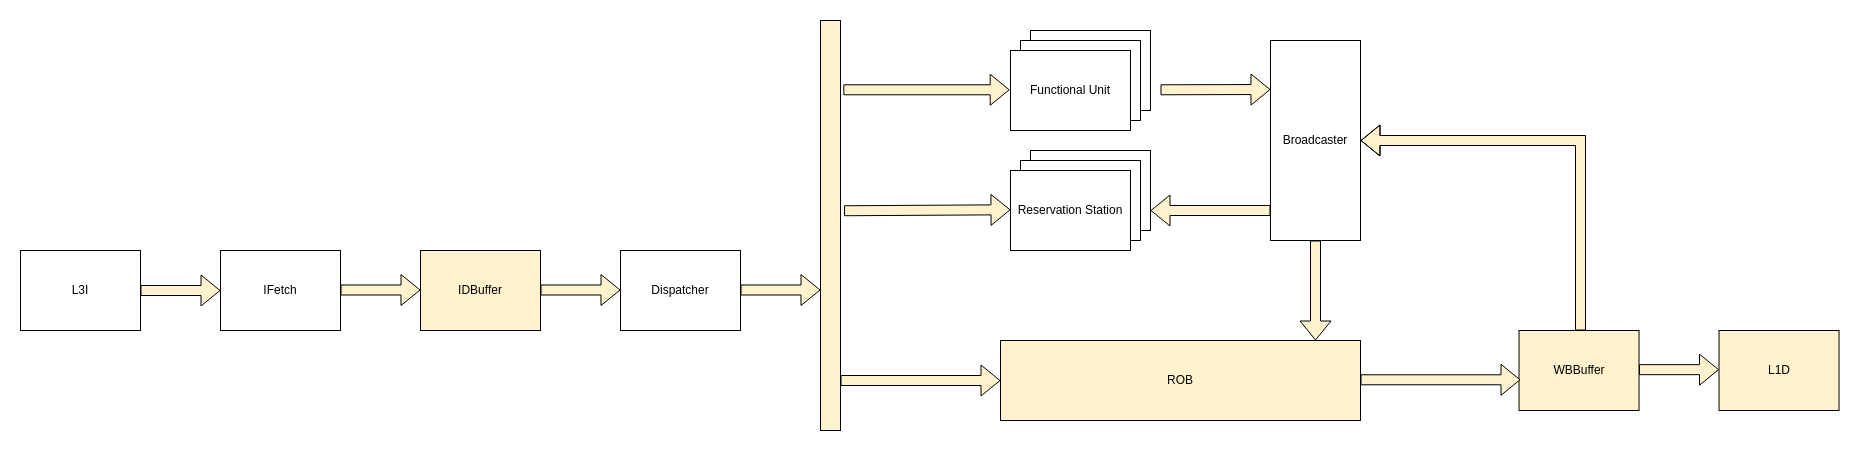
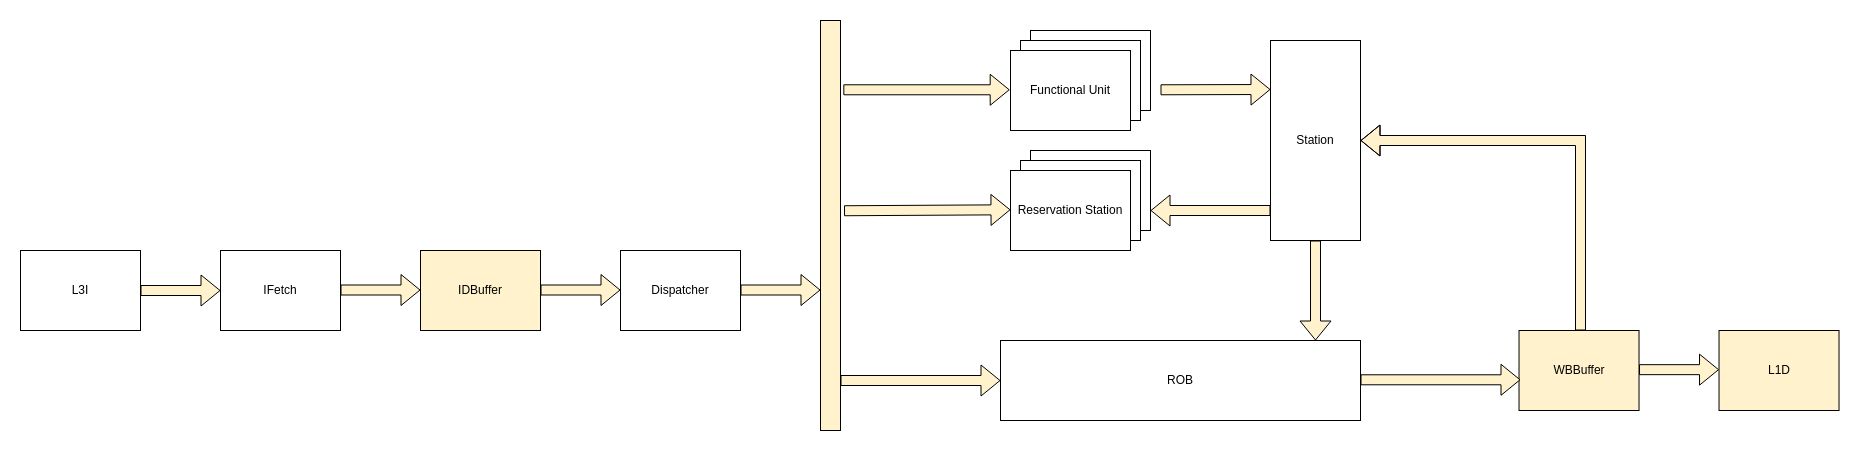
node "Broadcaster": label "Broadcaster" -> "Station"
node "ROB": fillcolor #fff2cc -> #ffffff
